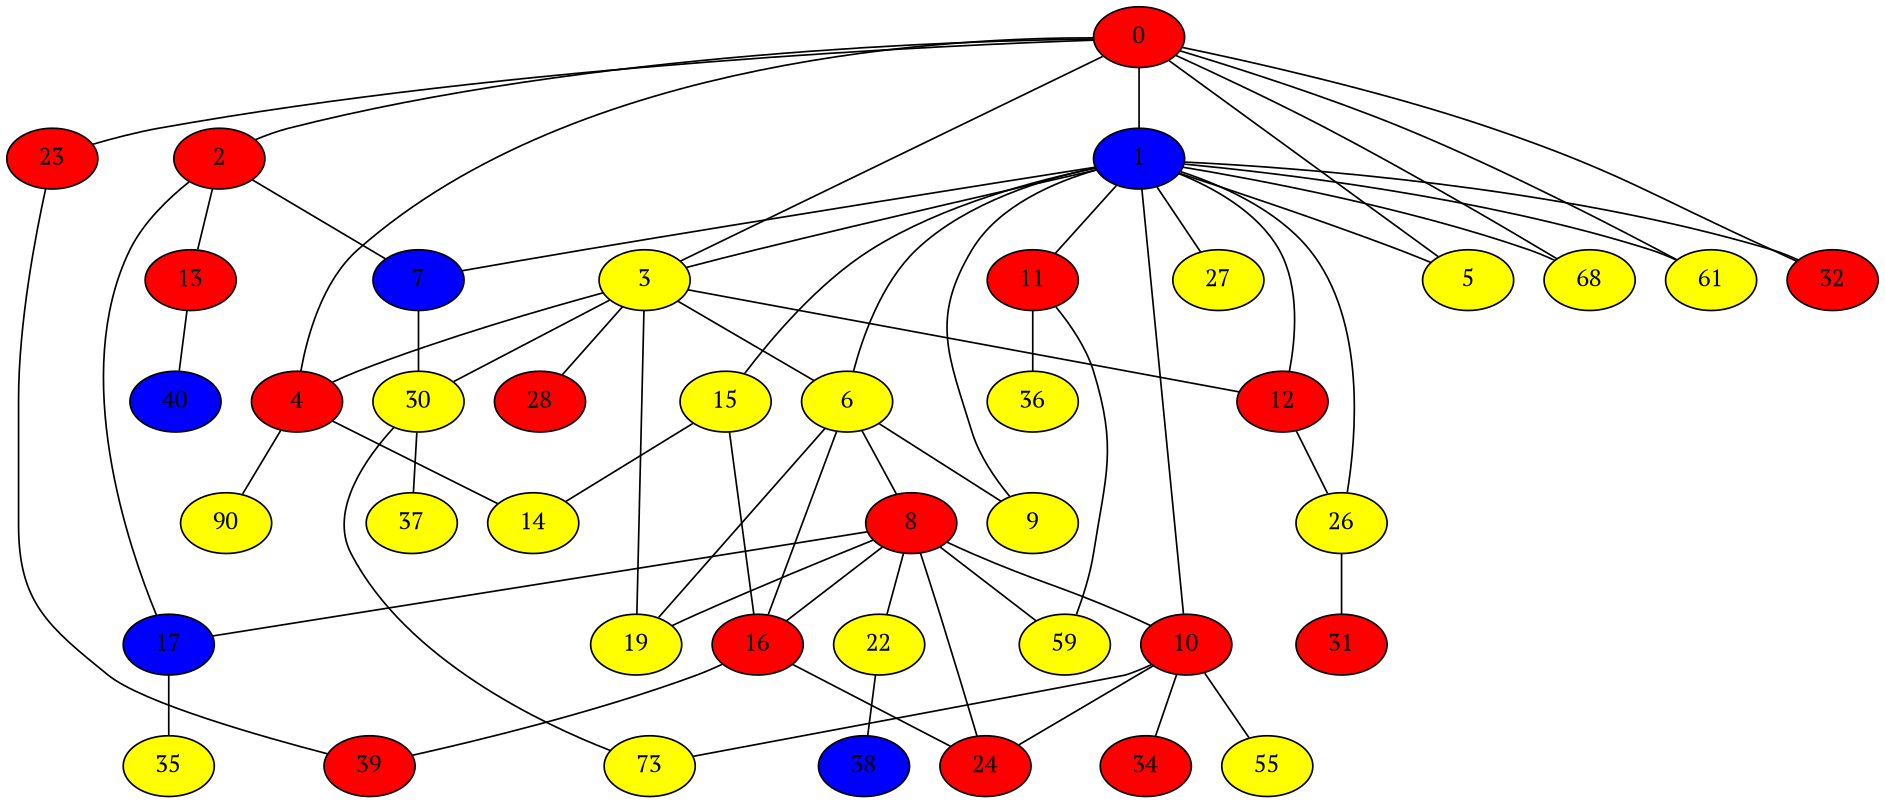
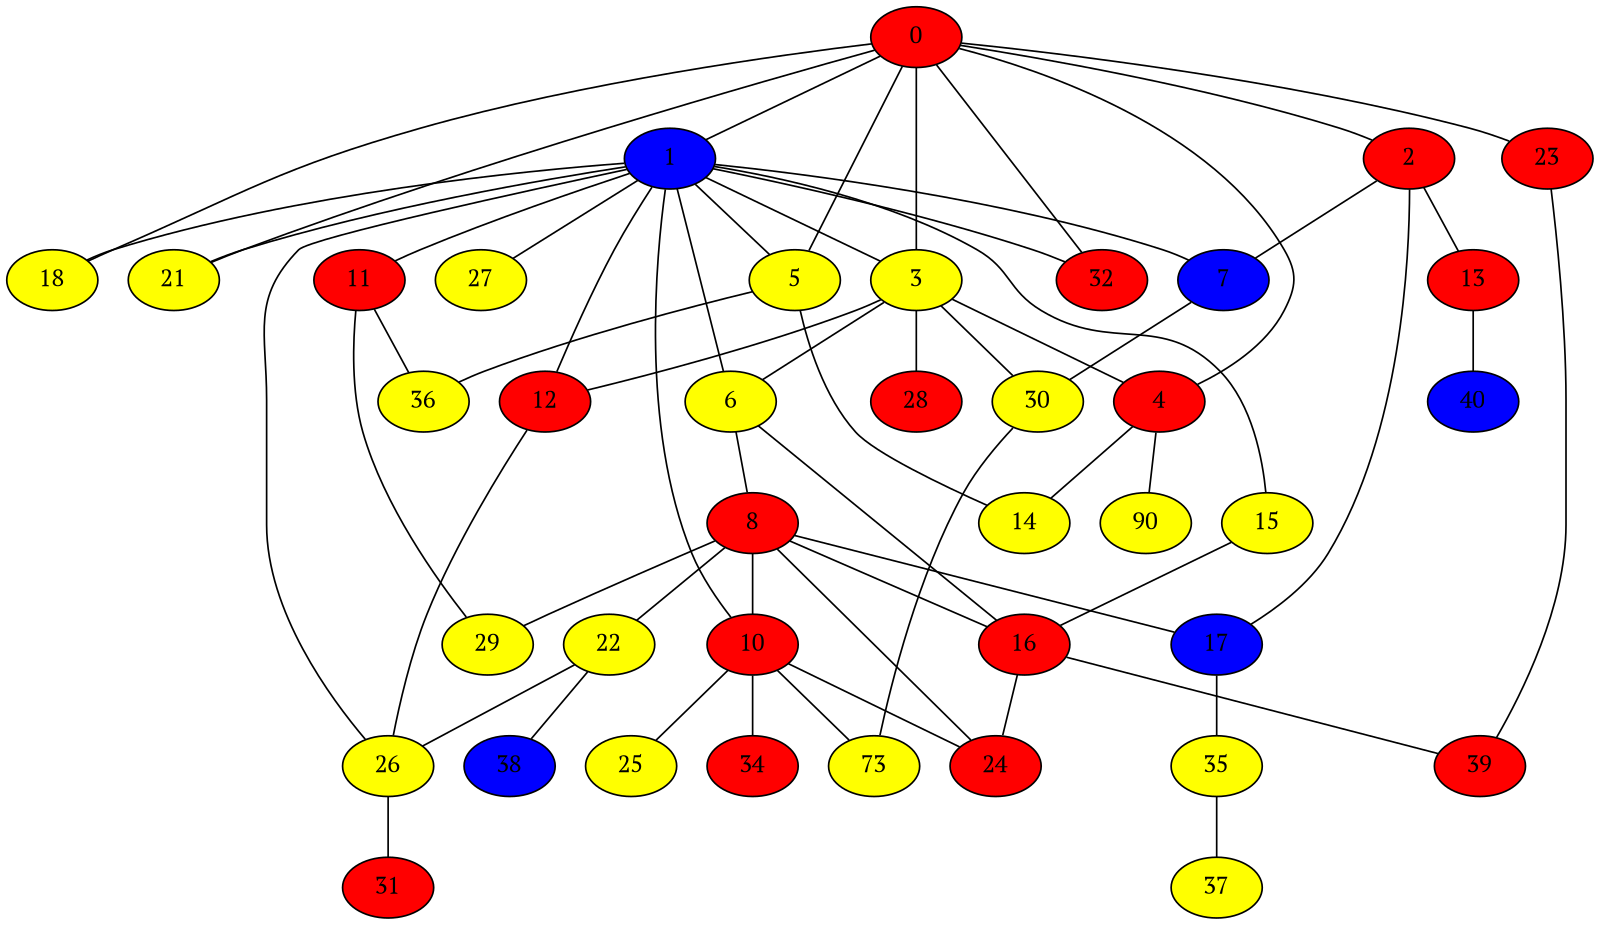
node "68": label "68" -> "18"
node "61": label "61" -> "21"
edge "5" -- "36": added
edge "30" -- "37": now "35" -- "37"
edge "15" -- "14": now "5" -- "14"
node "9": removed
node "19": removed
node "59": label "59" -> "29"
edge "22" -- "26": added
node "55": label "55" -> "25"
